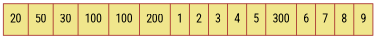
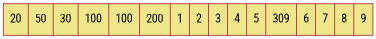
node "20": text "300" -> "309"
